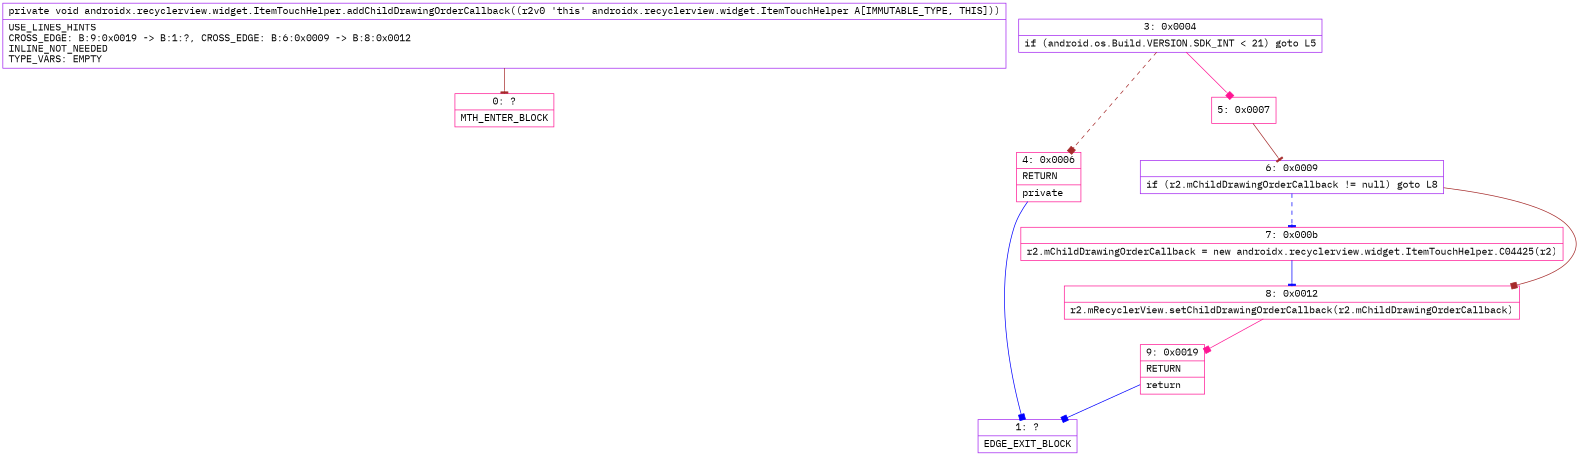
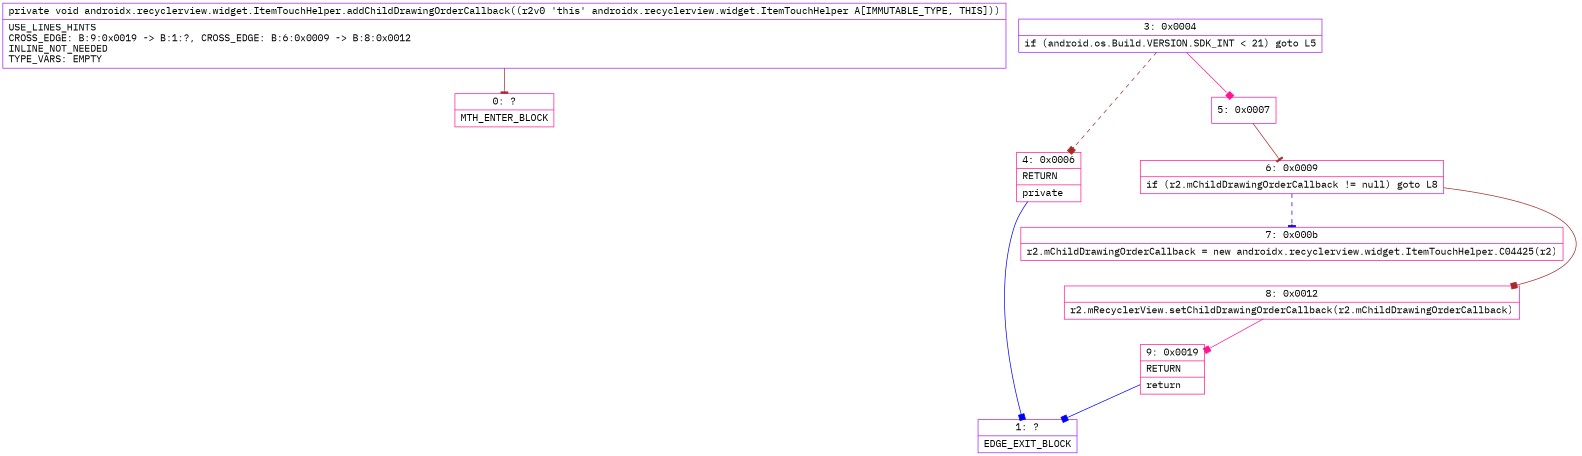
node "6: 0x0009": color purple -> deeppink
edge "7: 0x000b" -> "8: 0x0012": removed
